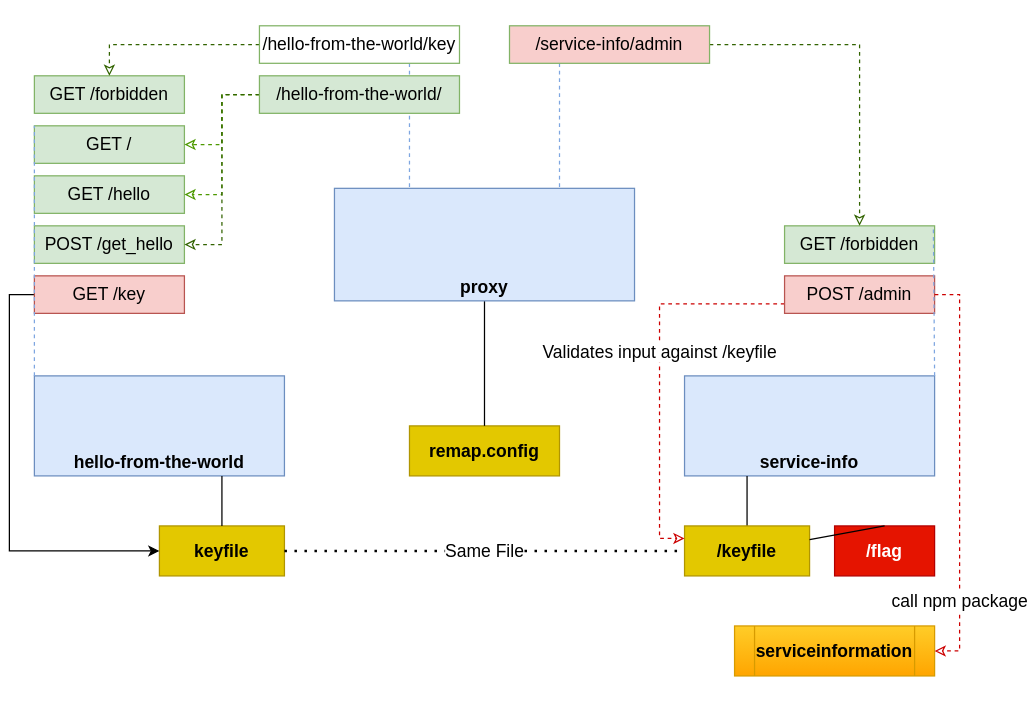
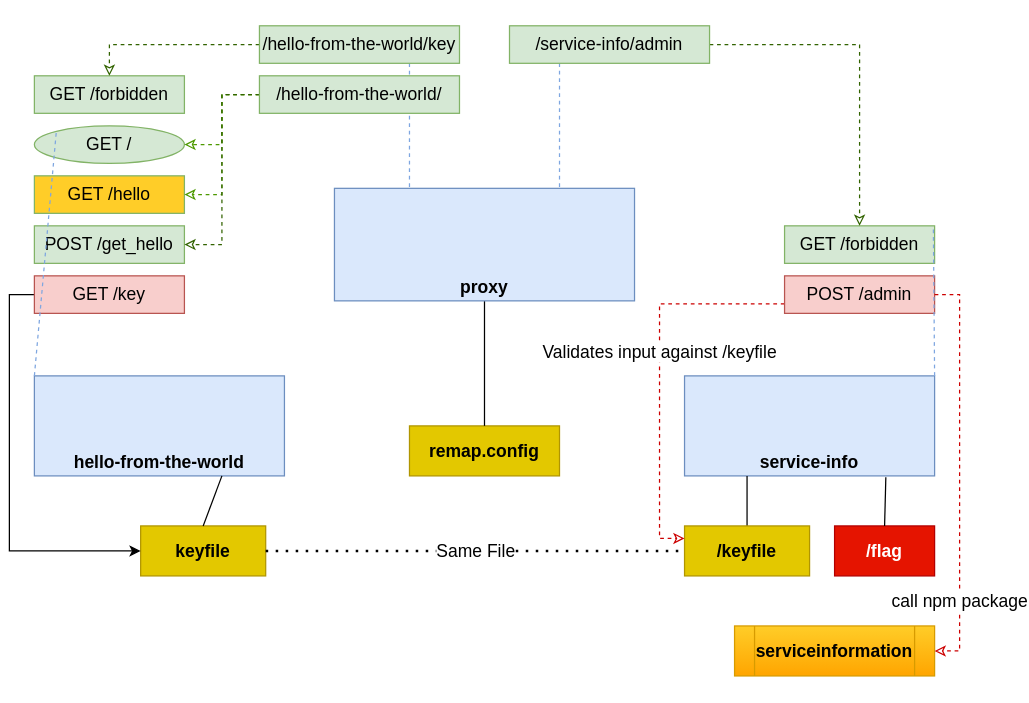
node "/hello-from-the-world/key": fillcolor #ffffff -> #d5e8d4
node "/service-info/admin": fillcolor #f8cecc -> #d5e8d4
node "GET /": shape rectangle -> ellipse
node "GET /hello": fillcolor #d5e8d4 -> #ffcd28
edge "/keyfile" -- "/flag": now "service-info" -- "/flag"
node "keyfile": moved (222, 551) -> (203, 551)
